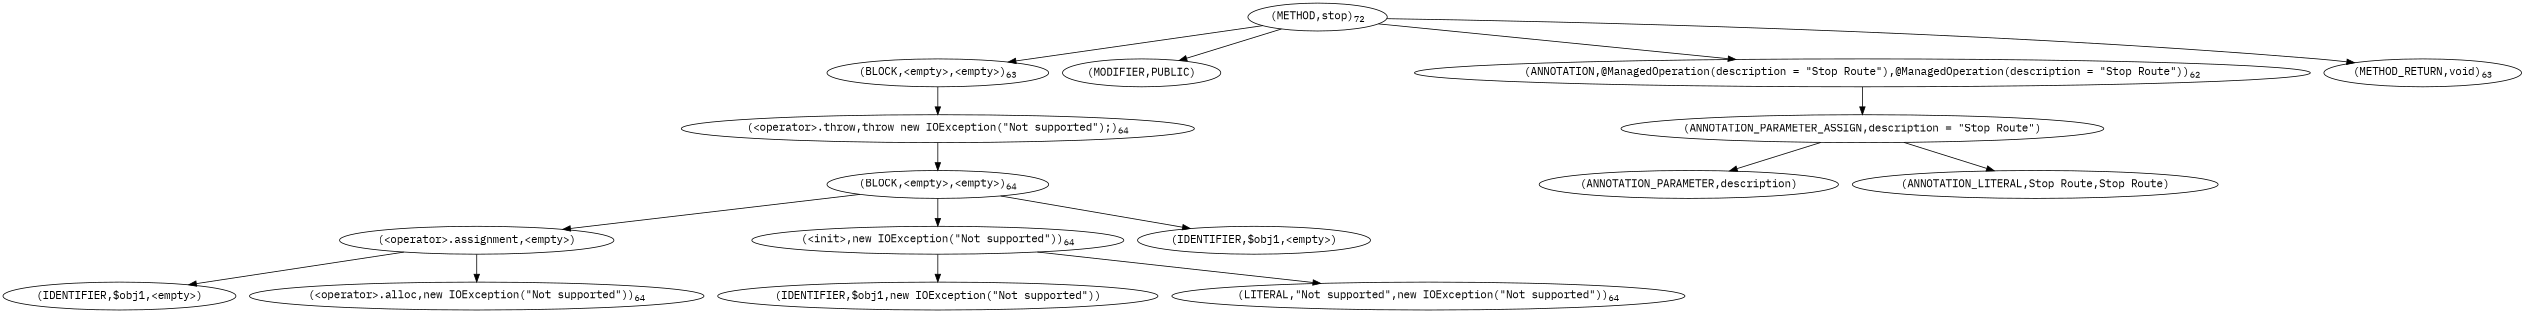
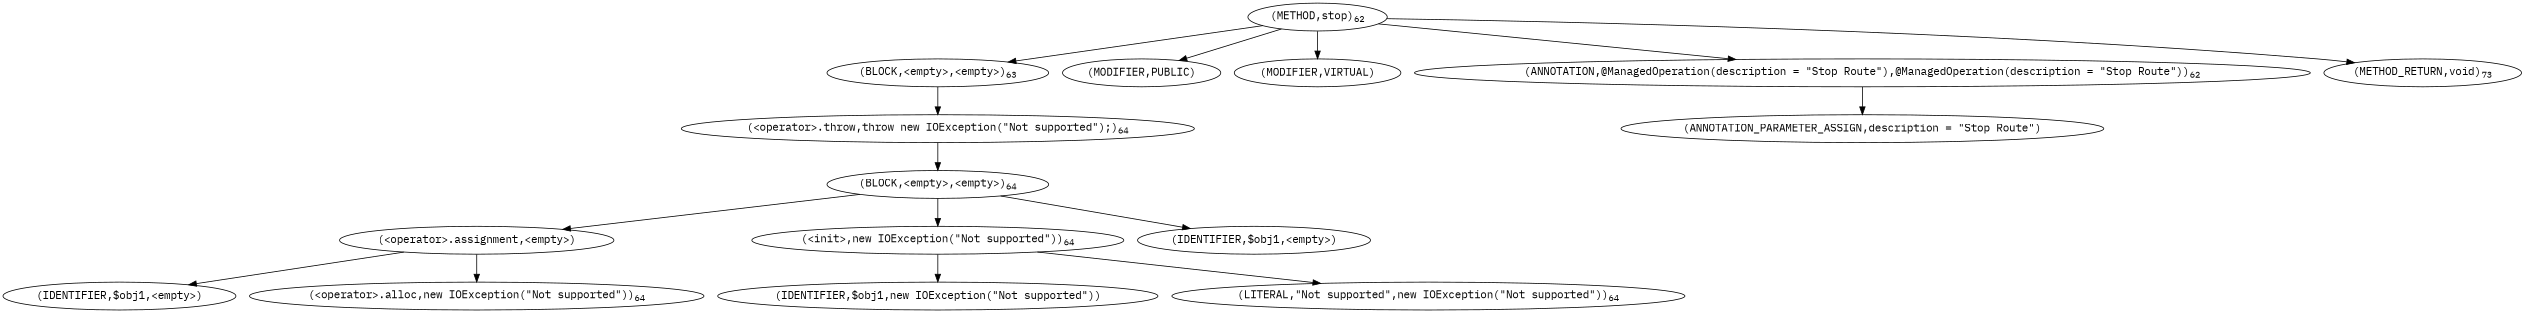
node "(METHOD,stop)": text "72" -> "62"
node "(METHOD_RETURN,void)": text "63" -> "73"
node "(MODIFIER,VIRTUAL)": added
node "(ANNOTATION_PARAMETER,description)": removed
node "(ANNOTATION_LITERAL,Stop Route,Stop Route)": removed
